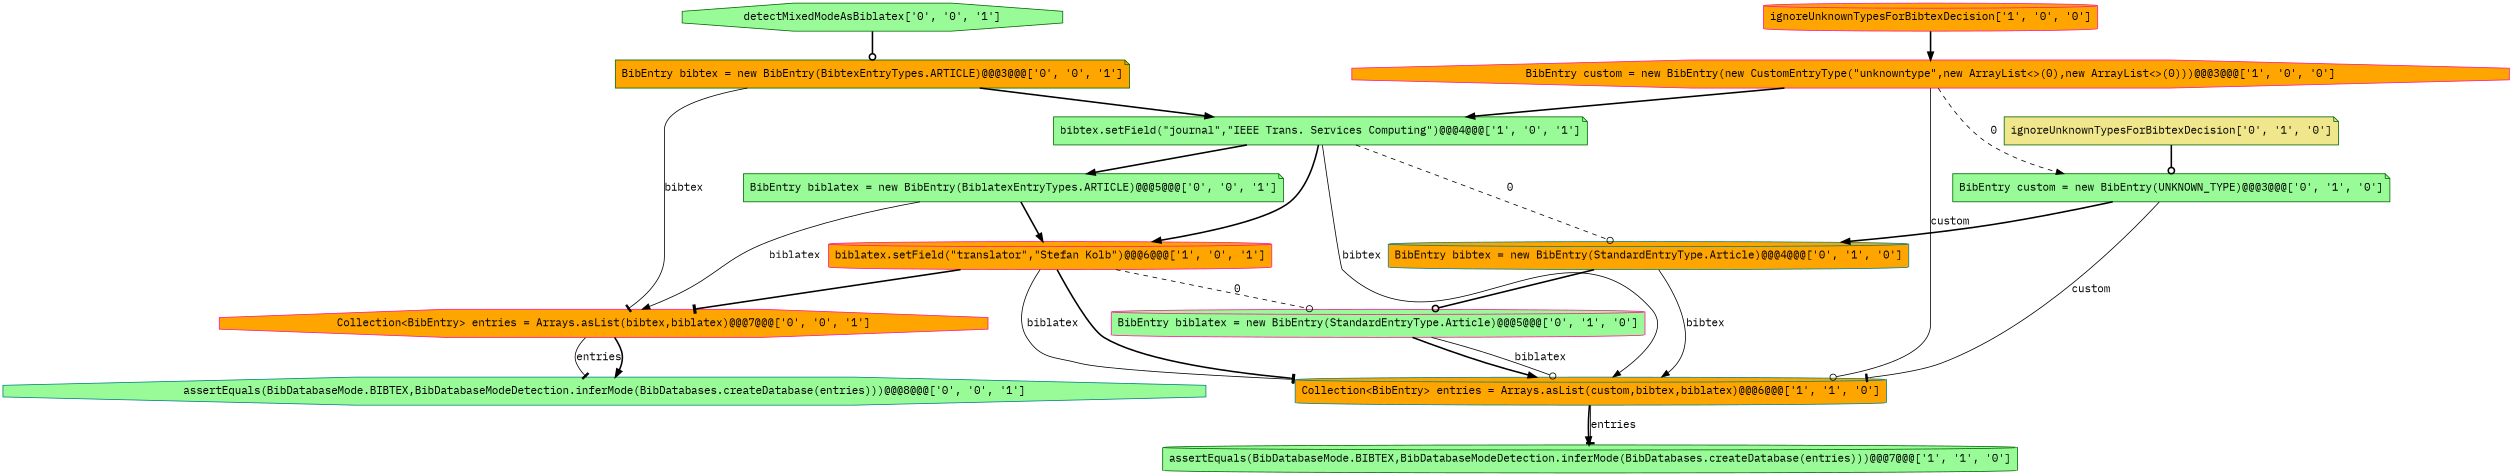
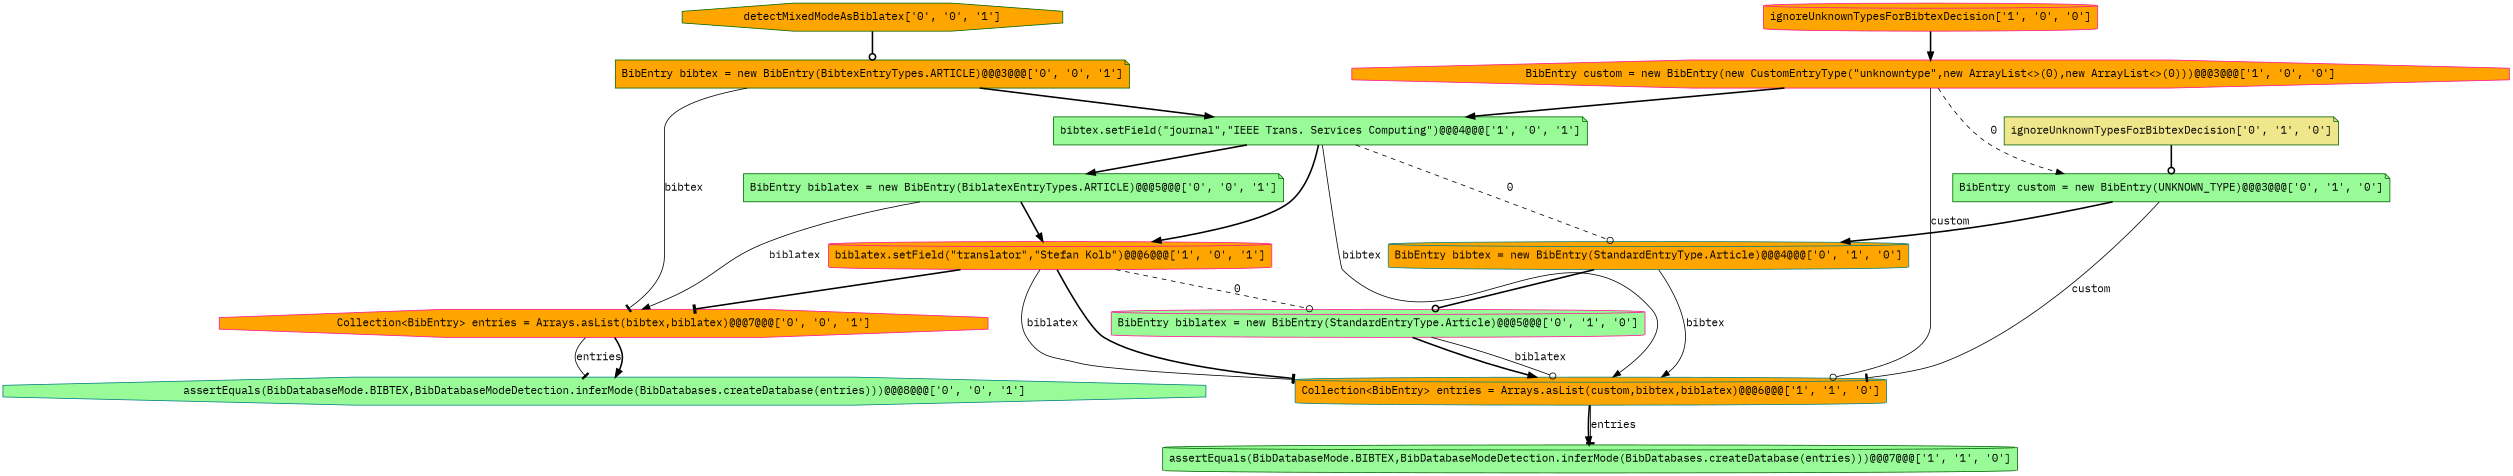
node "detectMixedModeAsBiblatex['0', '0', '1']": fillcolor palegreen -> orange
